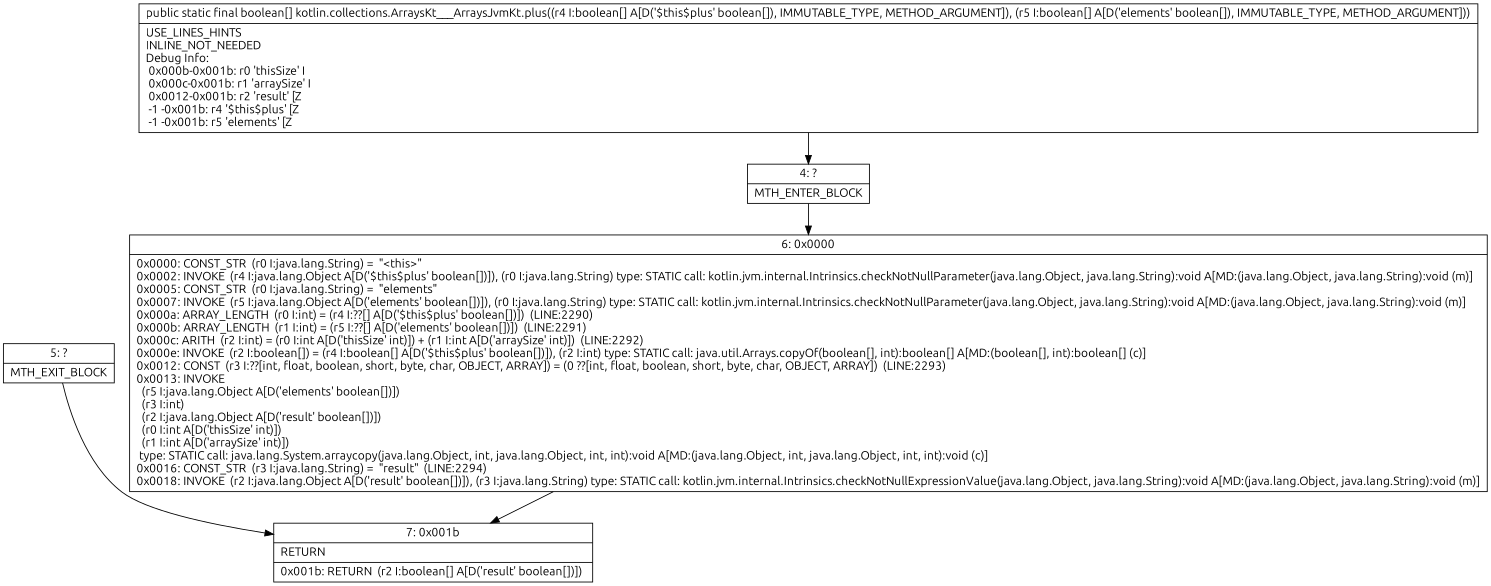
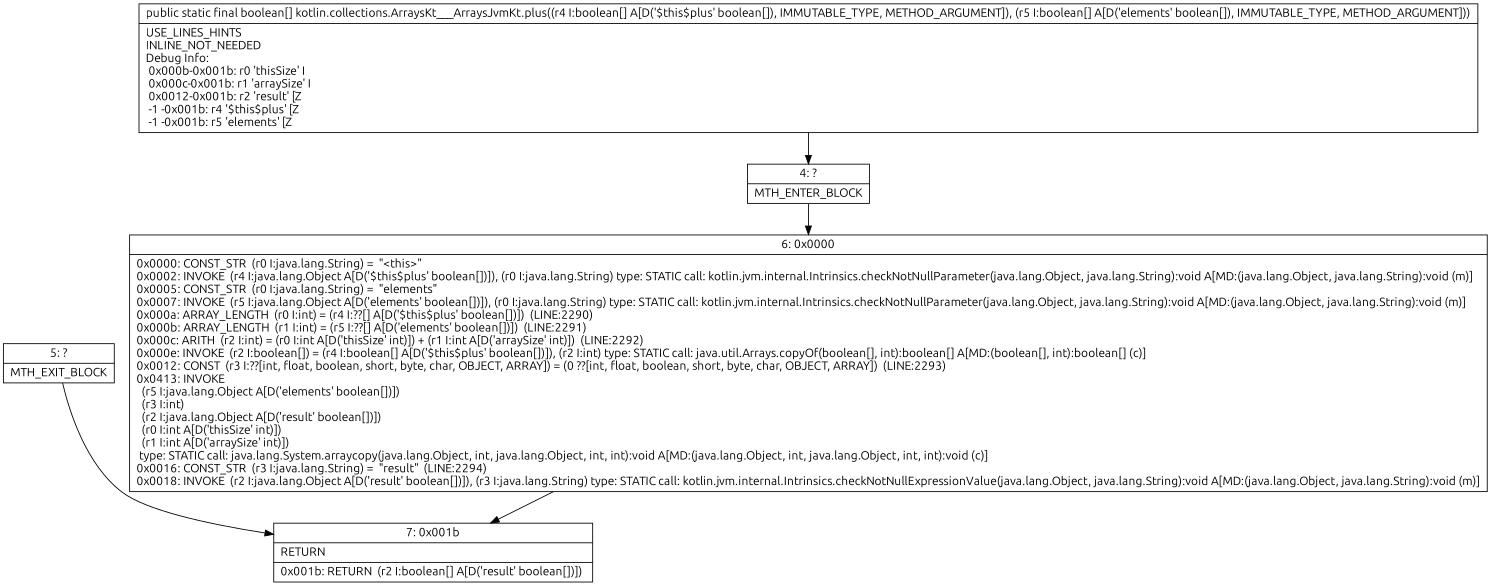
node "6: 0x0000": text "0x0013: INVOKE" -> "0x0413: INVOKE"
